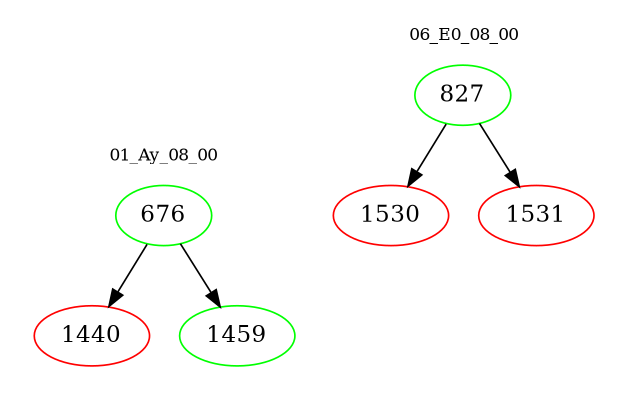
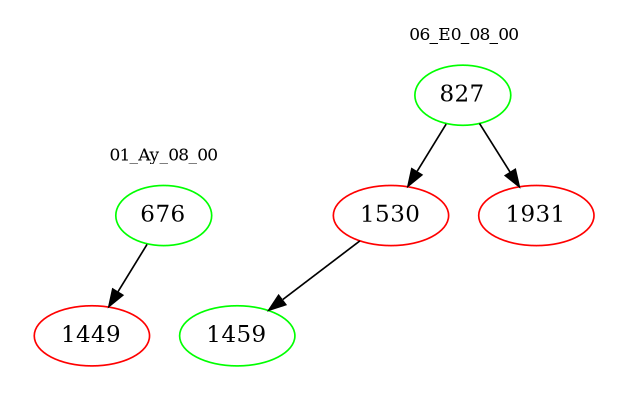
node "1531": label "1531" -> "1931"
edge "676" -> "1459": now "1530" -> "1459"
node "1440": label "1440" -> "1449"
